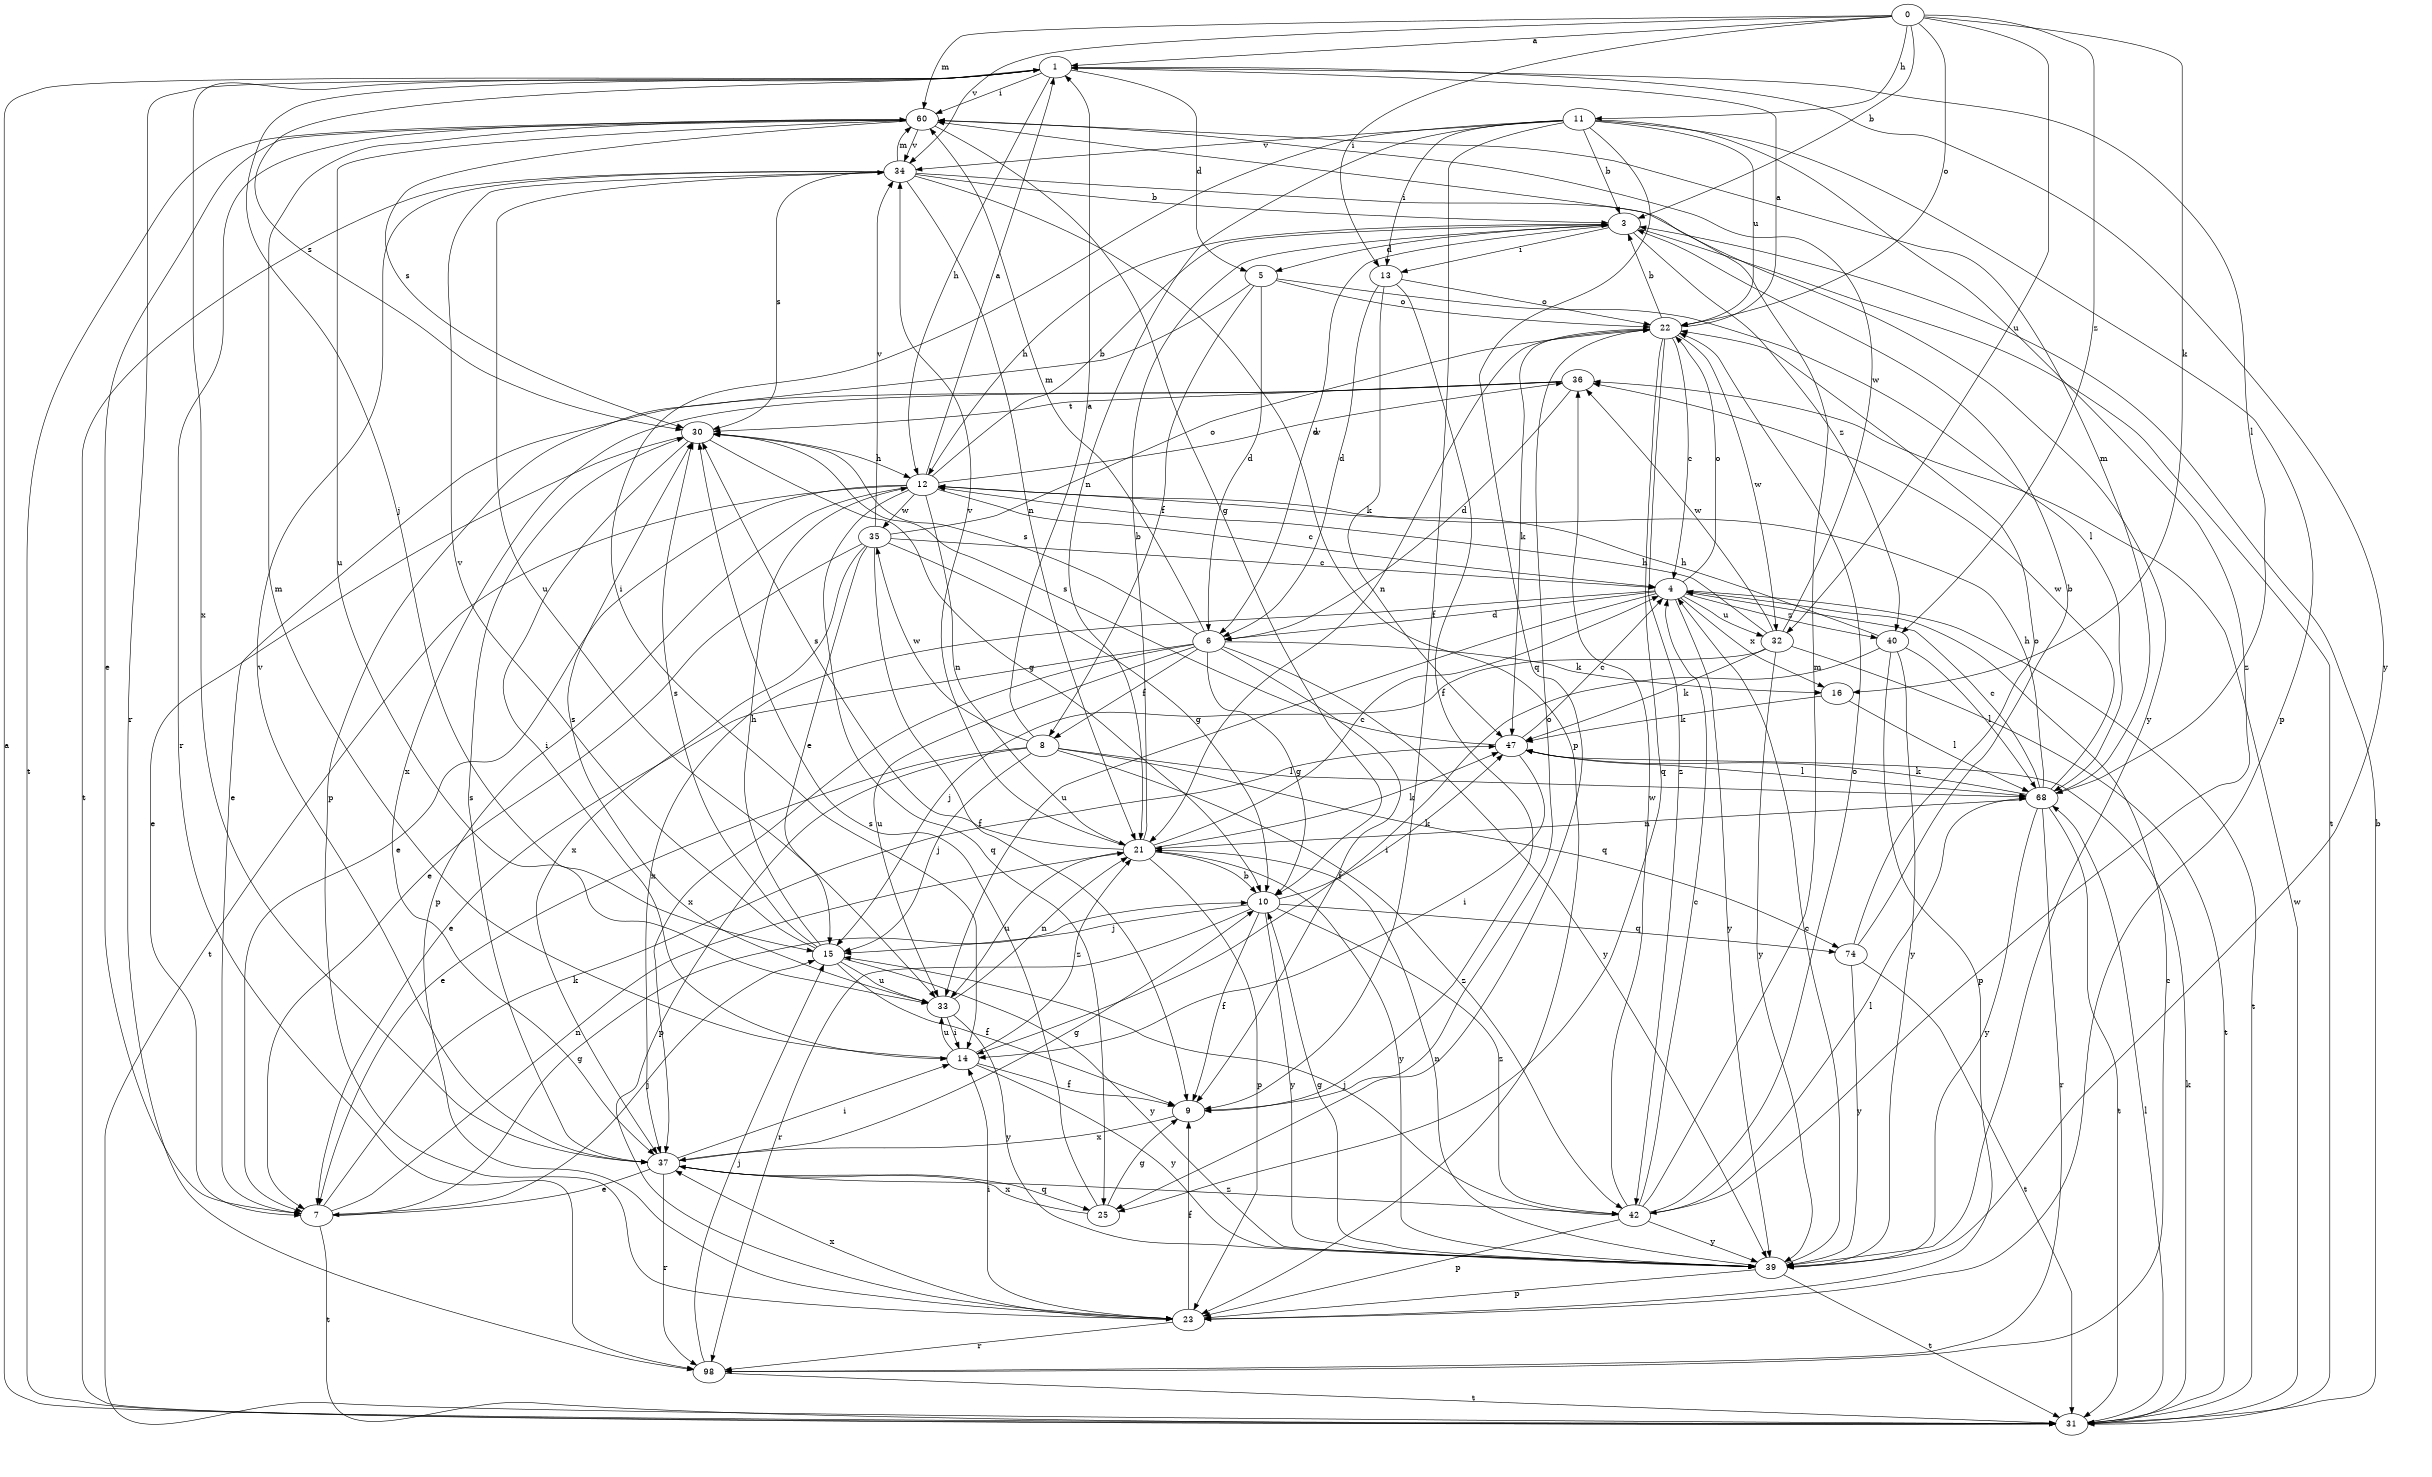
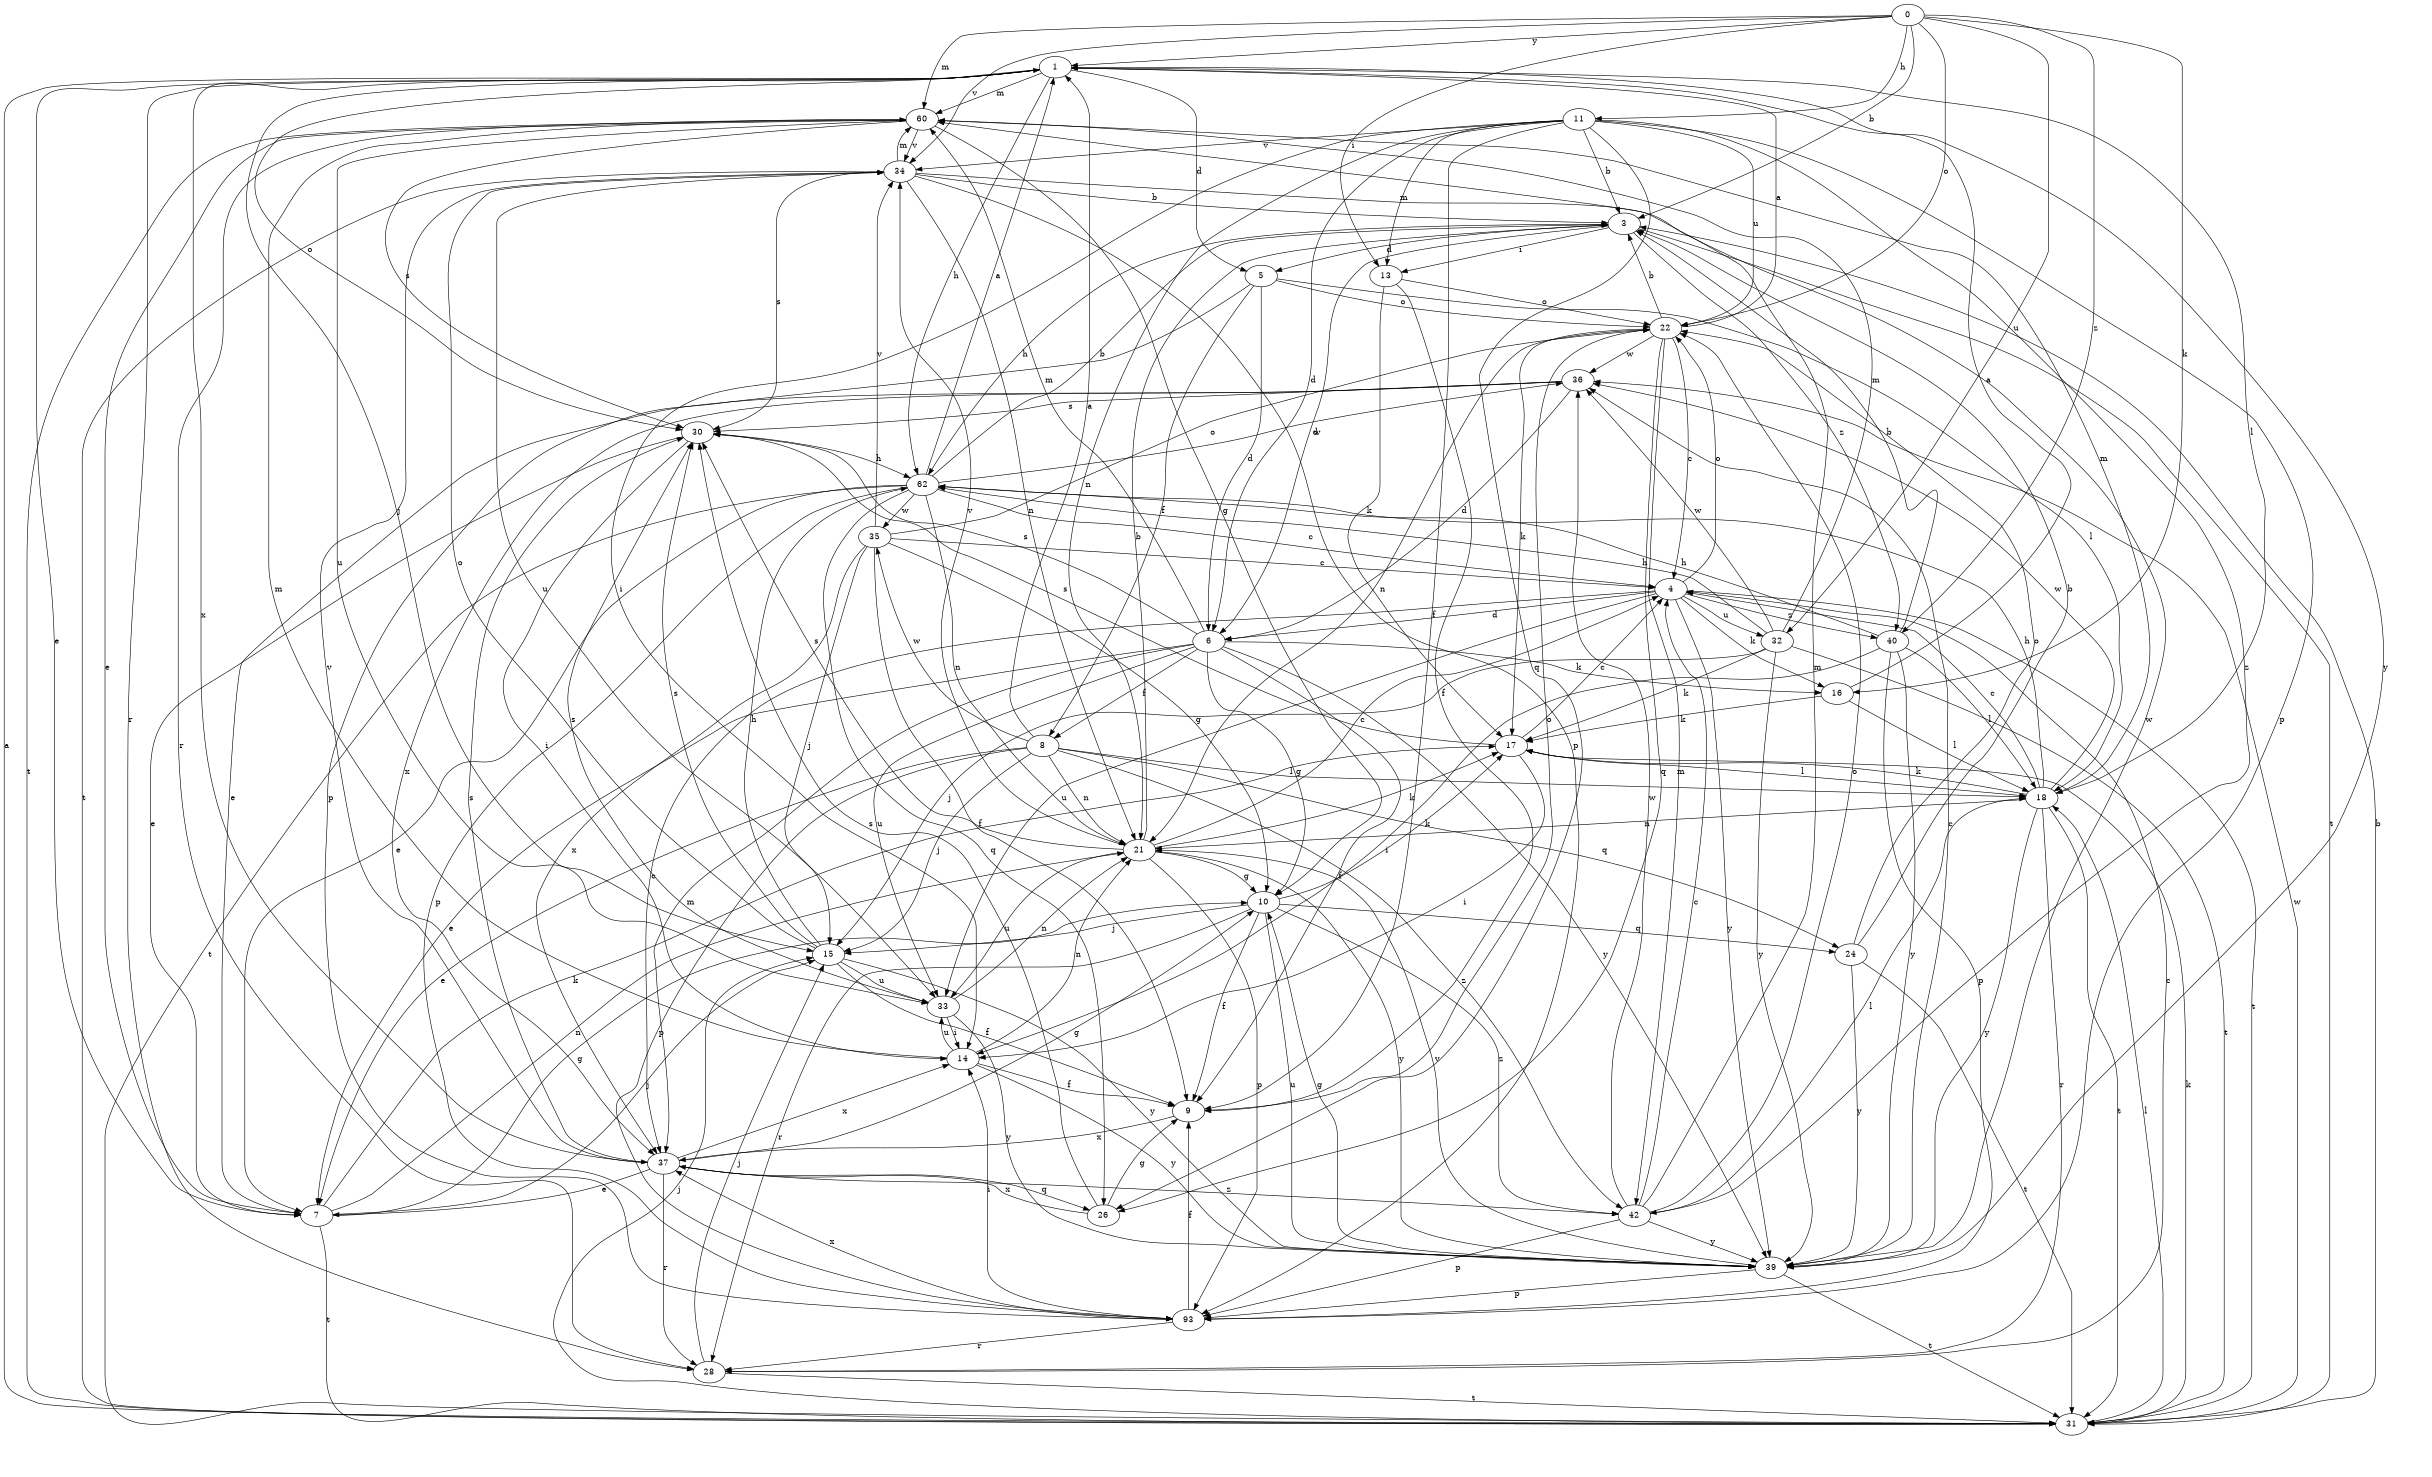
edge "0" -> "1": label "a" -> "y"
edge "1" -> "60": label "i" -> "m"
edge "16" -> "1": added, label "a"
edge "11" -> "13": label "i" -> "m"
edge "1" -> "30": label "s" -> "o"
edge "32" -> "60": label "w" -> "m"
edge "40" -> "3": added, label "b"
edge "36" -> "30": label "t" -> "s"
edge "22" -> "32": now "22" -> "36"
edge "13" -> "6": now "11" -> "6"
node "12": label "12" -> "62"
edge "34" -> "37": reversed
edge "15" -> "34": label "v" -> "o"
edge "4" -> "16": label "x" -> "k"
edge "30" -> "10": removed, label "g"
edge "34" -> "39": label "y" -> "w"
edge "35" -> "15": label "e" -> "j"
node "47": label "47" -> "17"
edge "22" -> "42": label "z" -> "m"
node "68": label "68" -> "18"
edge "8" -> "21": added, label "n"
edge "35" -> "7": now "1" -> "7"
edge "4" -> "37": label "x" -> "c"
edge "21" -> "10": label "b" -> "g"
edge "6" -> "37": label "x" -> "m"
edge "14" -> "21": label "z" -> "n"
node "74": label "74" -> "24"
edge "39" -> "4": now "39" -> "36"
edge "42" -> "15": now "31" -> "15"
edge "39" -> "21": label "n" -> "v"
edge "10" -> "39": label "y" -> "u"
edge "37" -> "14": label "i" -> "x"
node "25": label "25" -> "26"
node "23": label "23" -> "93"
node "98": label "98" -> "28"
